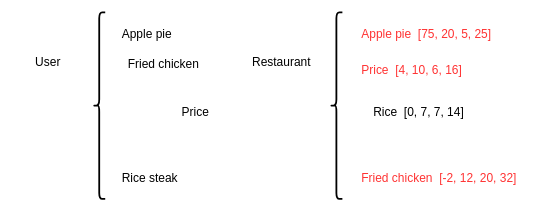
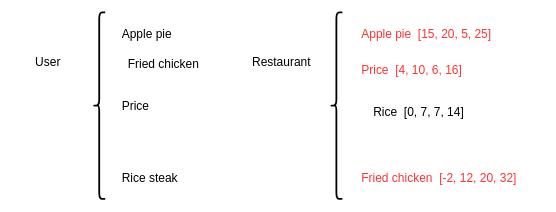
node "Apple pie [75, 20, 5, 25]": label "Apple pie [75, 20, 5, 25]" -> "Apple pie [15, 20, 5, 25]"
node "Price": moved (201, 112) -> (141, 106)
